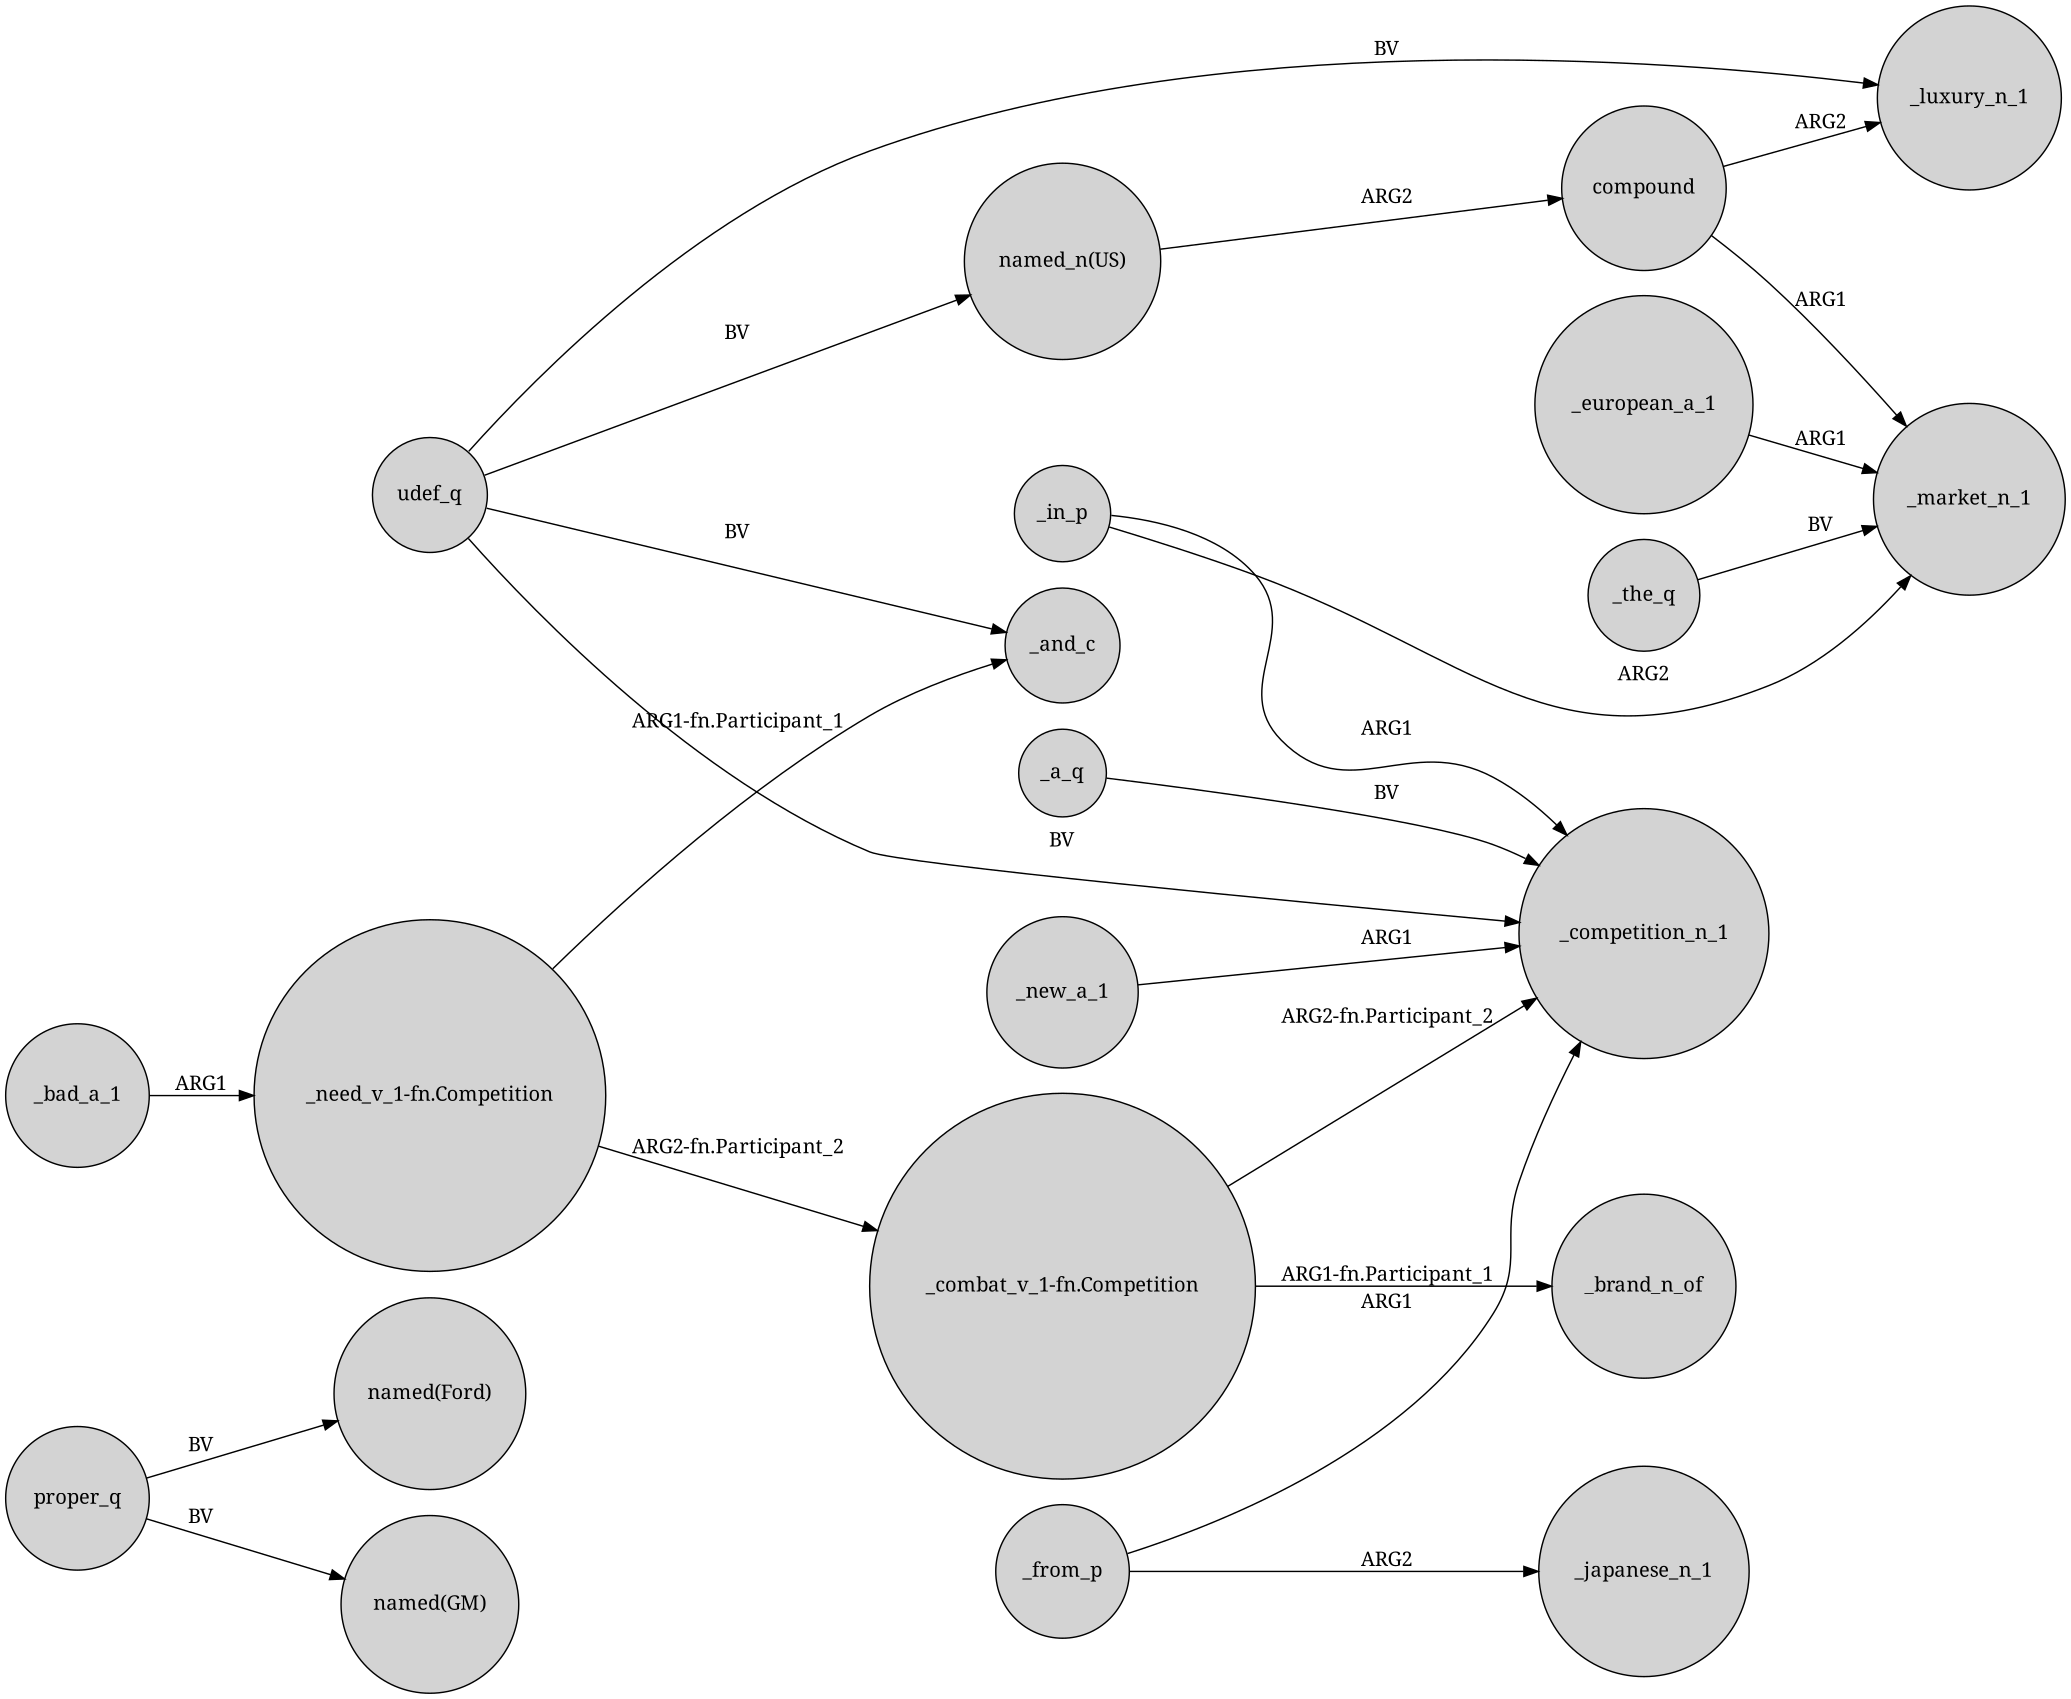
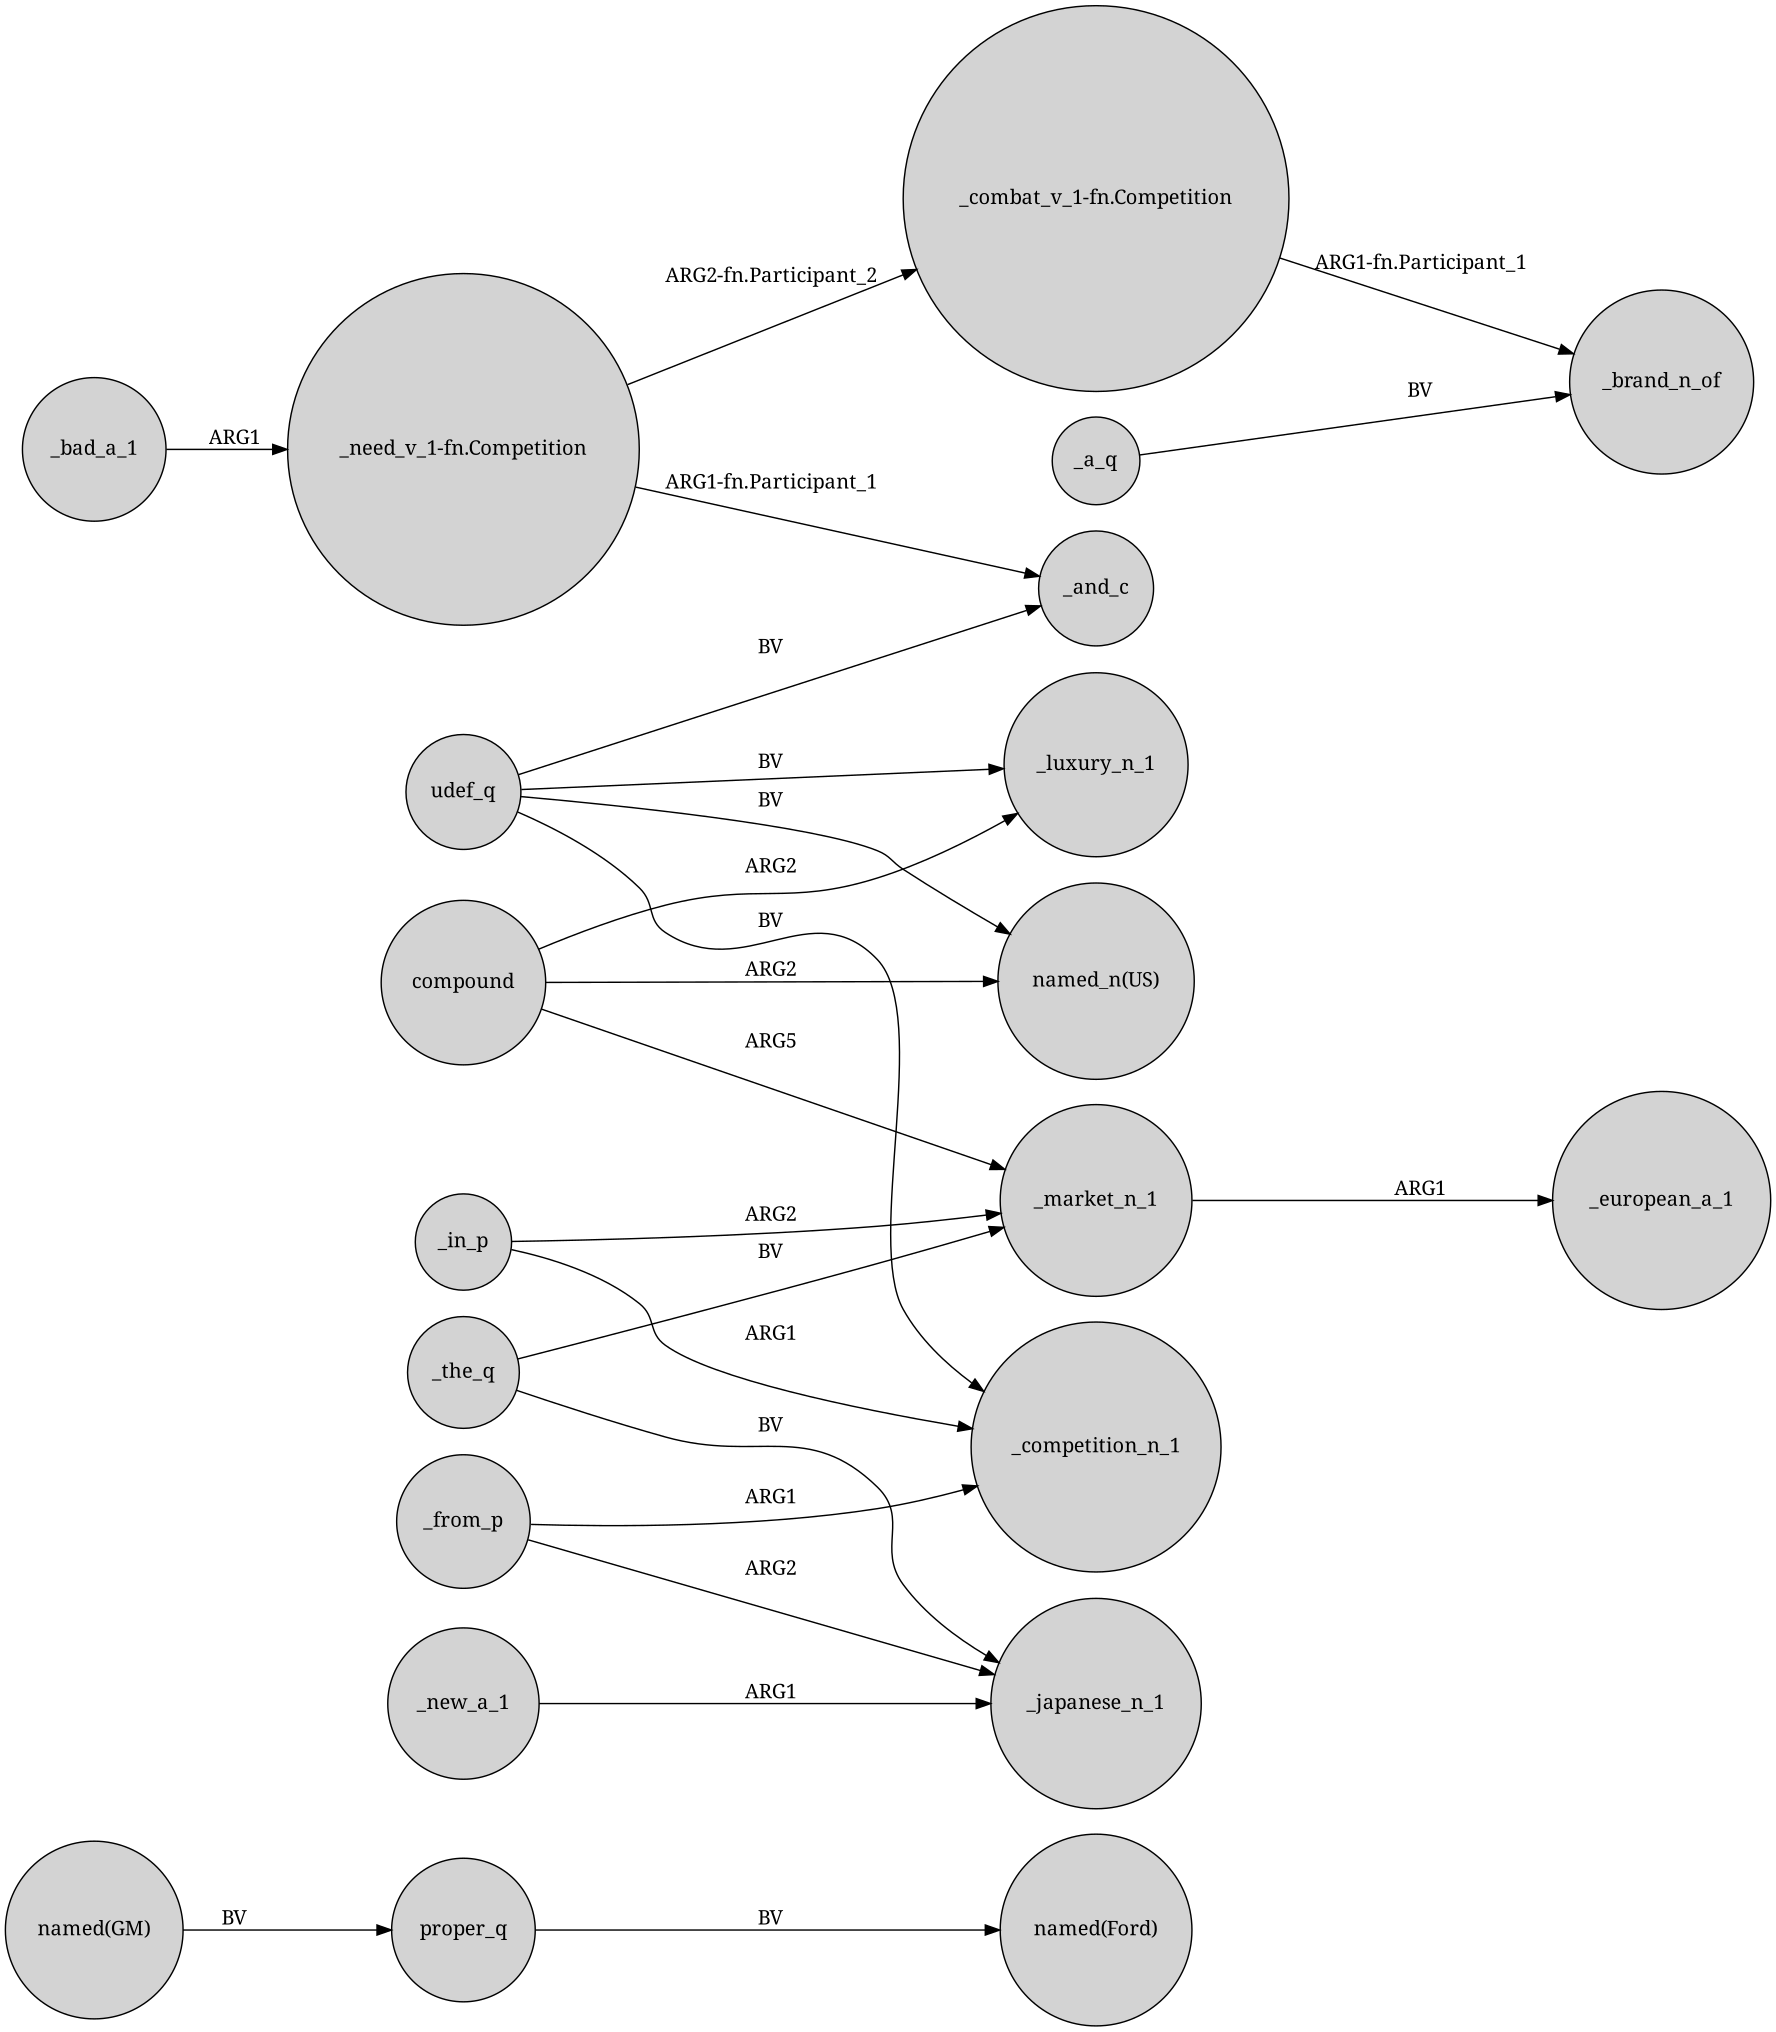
edge "named_n(US)" -> "compound": reversed
edge "compound" -> "_market_n_1": label "ARG1" -> "ARG5"
edge "_european_a_1" -> "_market_n_1": reversed
edge "_a_q" -> "_competition_n_1": now "_a_q" -> "_brand_n_of"
edge "_new_a_1" -> "_competition_n_1": now "_new_a_1" -> "_japanese_n_1"
edge "_combat_v_1-fn.Competition" -> "_competition_n_1": removed, label "ARG2-fn.Participant_2"
edge "_the_q" -> "_japanese_n_1": added, label "BV"
edge "proper_q" -> "named(GM)": reversed
